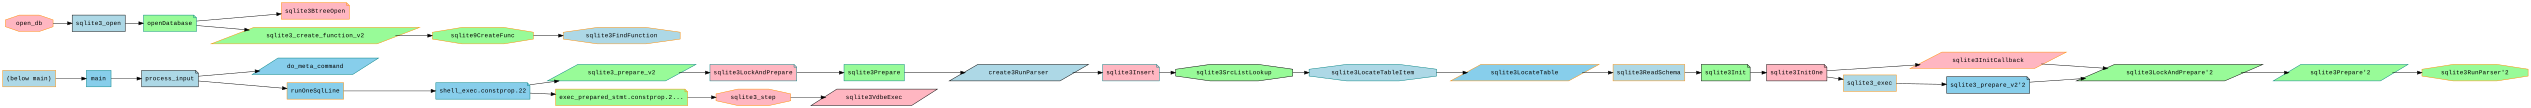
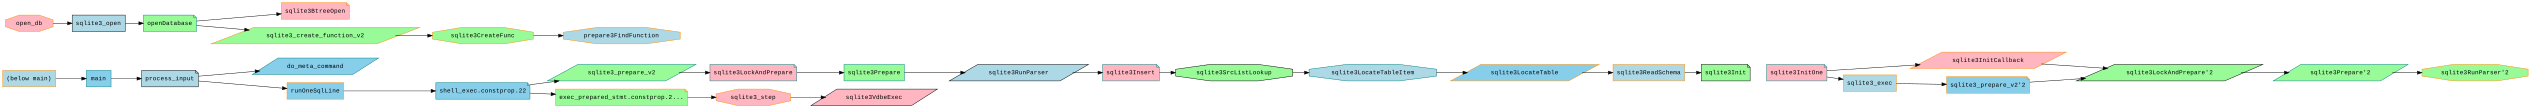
node "sqlite9CreateFunc": label "sqlite9CreateFunc" -> "sqlite3CreateFunc"
node "sqlite3FindFunction": label "sqlite3FindFunction" -> "prepare3FindFunction"
node "create3RunParser": label "create3RunParser" -> "sqlite3RunParser"
edge "sqlite3Init" -> "sqlite3InitOne": removed
node "sqlite3InitOne": color black -> teal
node "sqlite3_prepare_v2'2": color black -> darkorange
